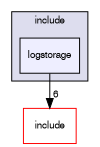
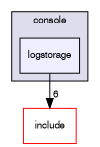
cluster "include": label "include" -> "console"
